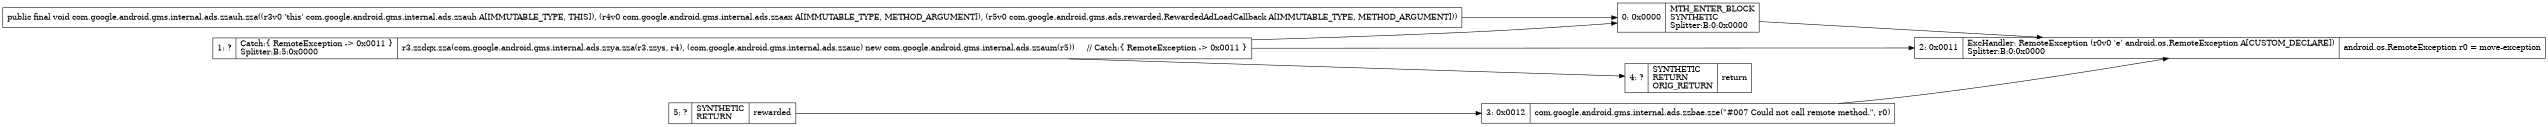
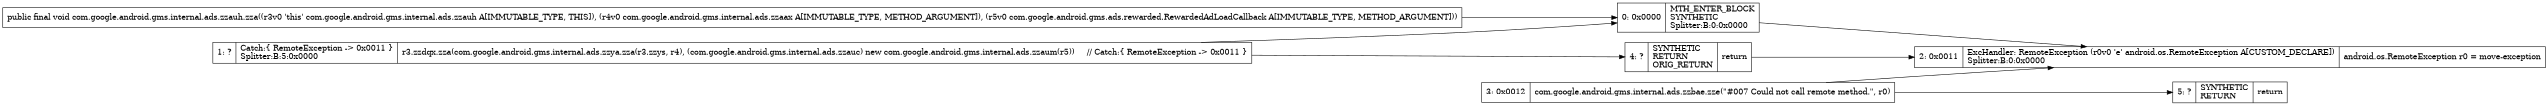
edge "1: ?" -> "2: 0x0011": now "4: ?" -> "2: 0x0011"
node "5: ?": text "rewarded" -> "return"
edge "5: ?" -> "3: 0x0012": reversed
